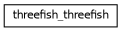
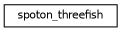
node "threefish_threefish": label "threefish_threefish" -> "spoton_threefish"
